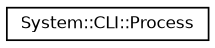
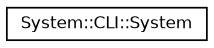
node "System::CLI::Process": label "System::CLI::Process" -> "System::CLI::System"
